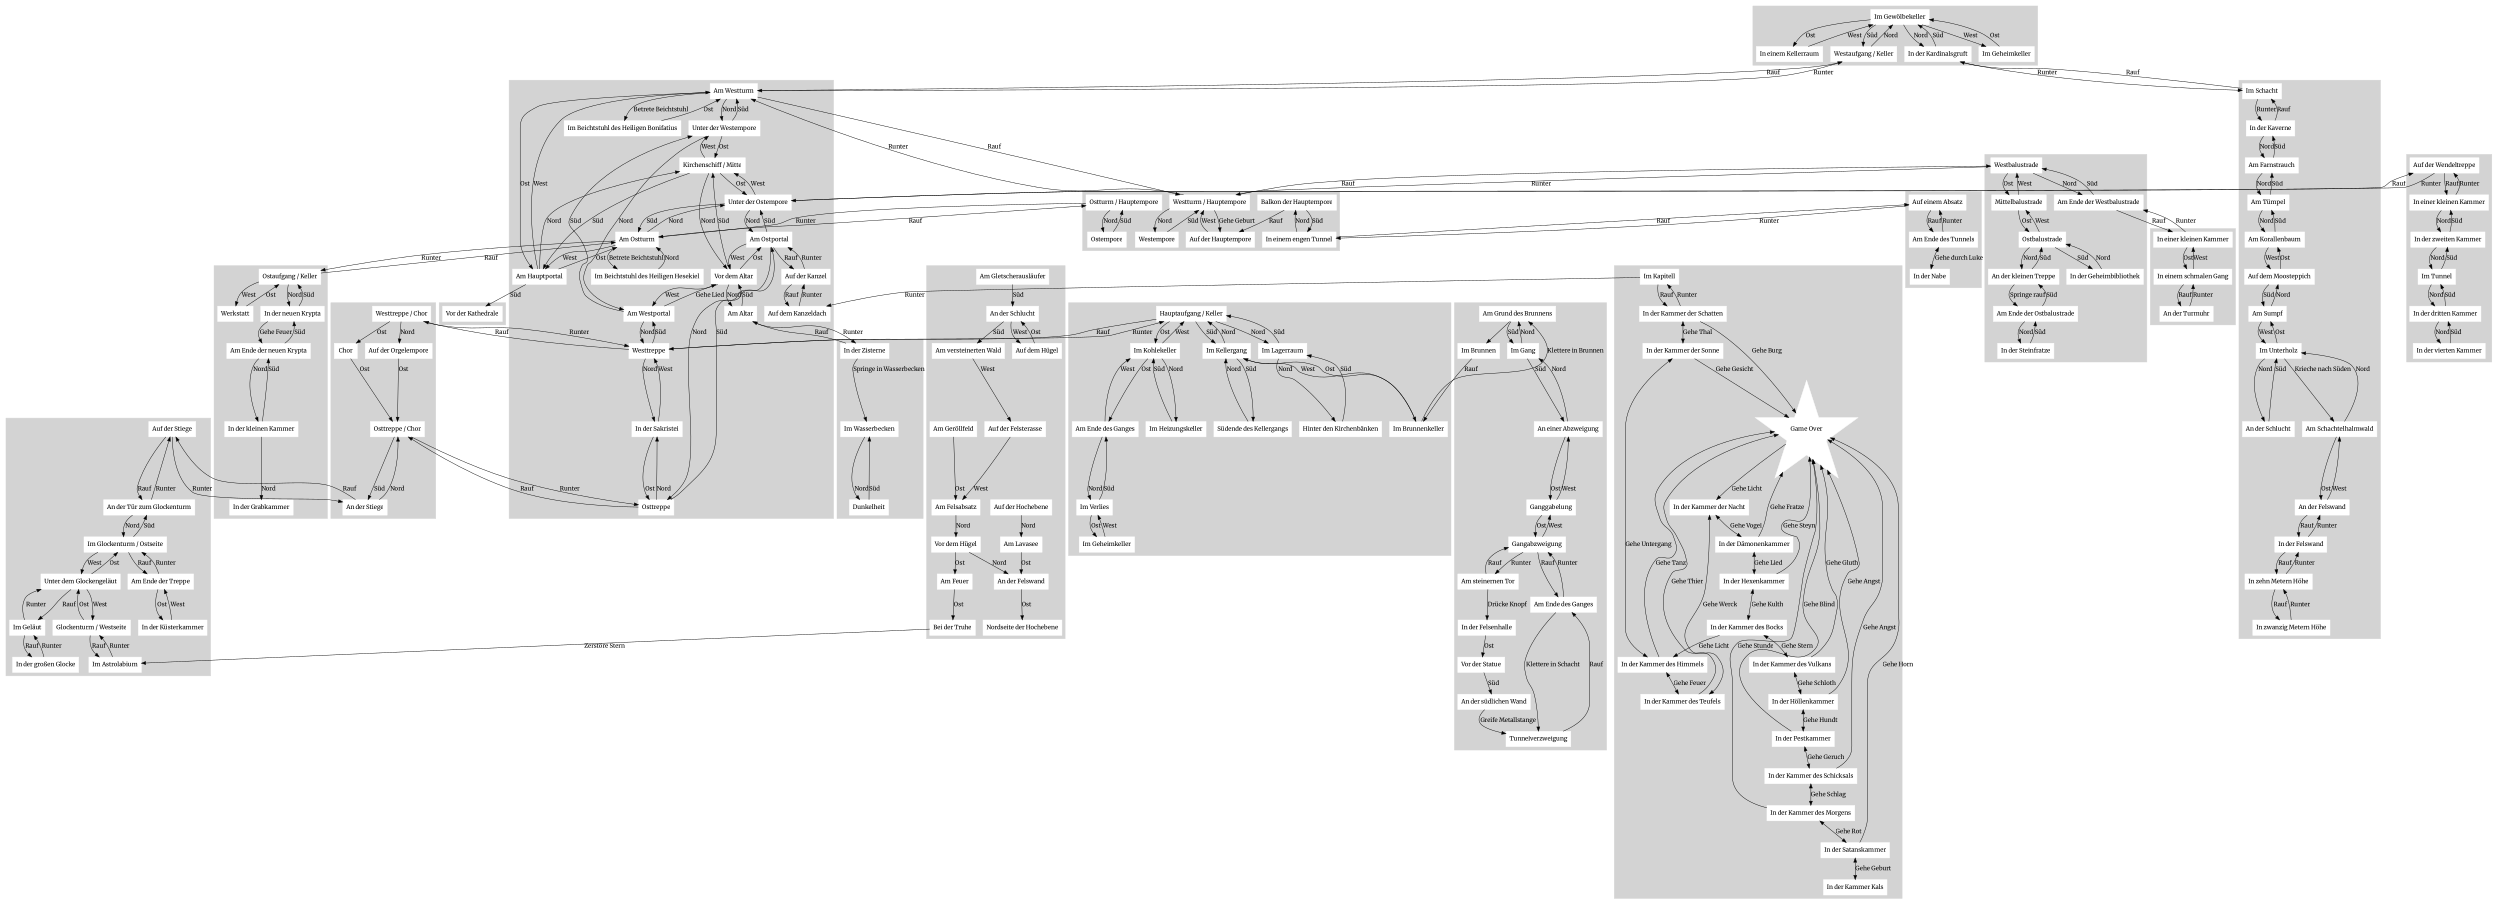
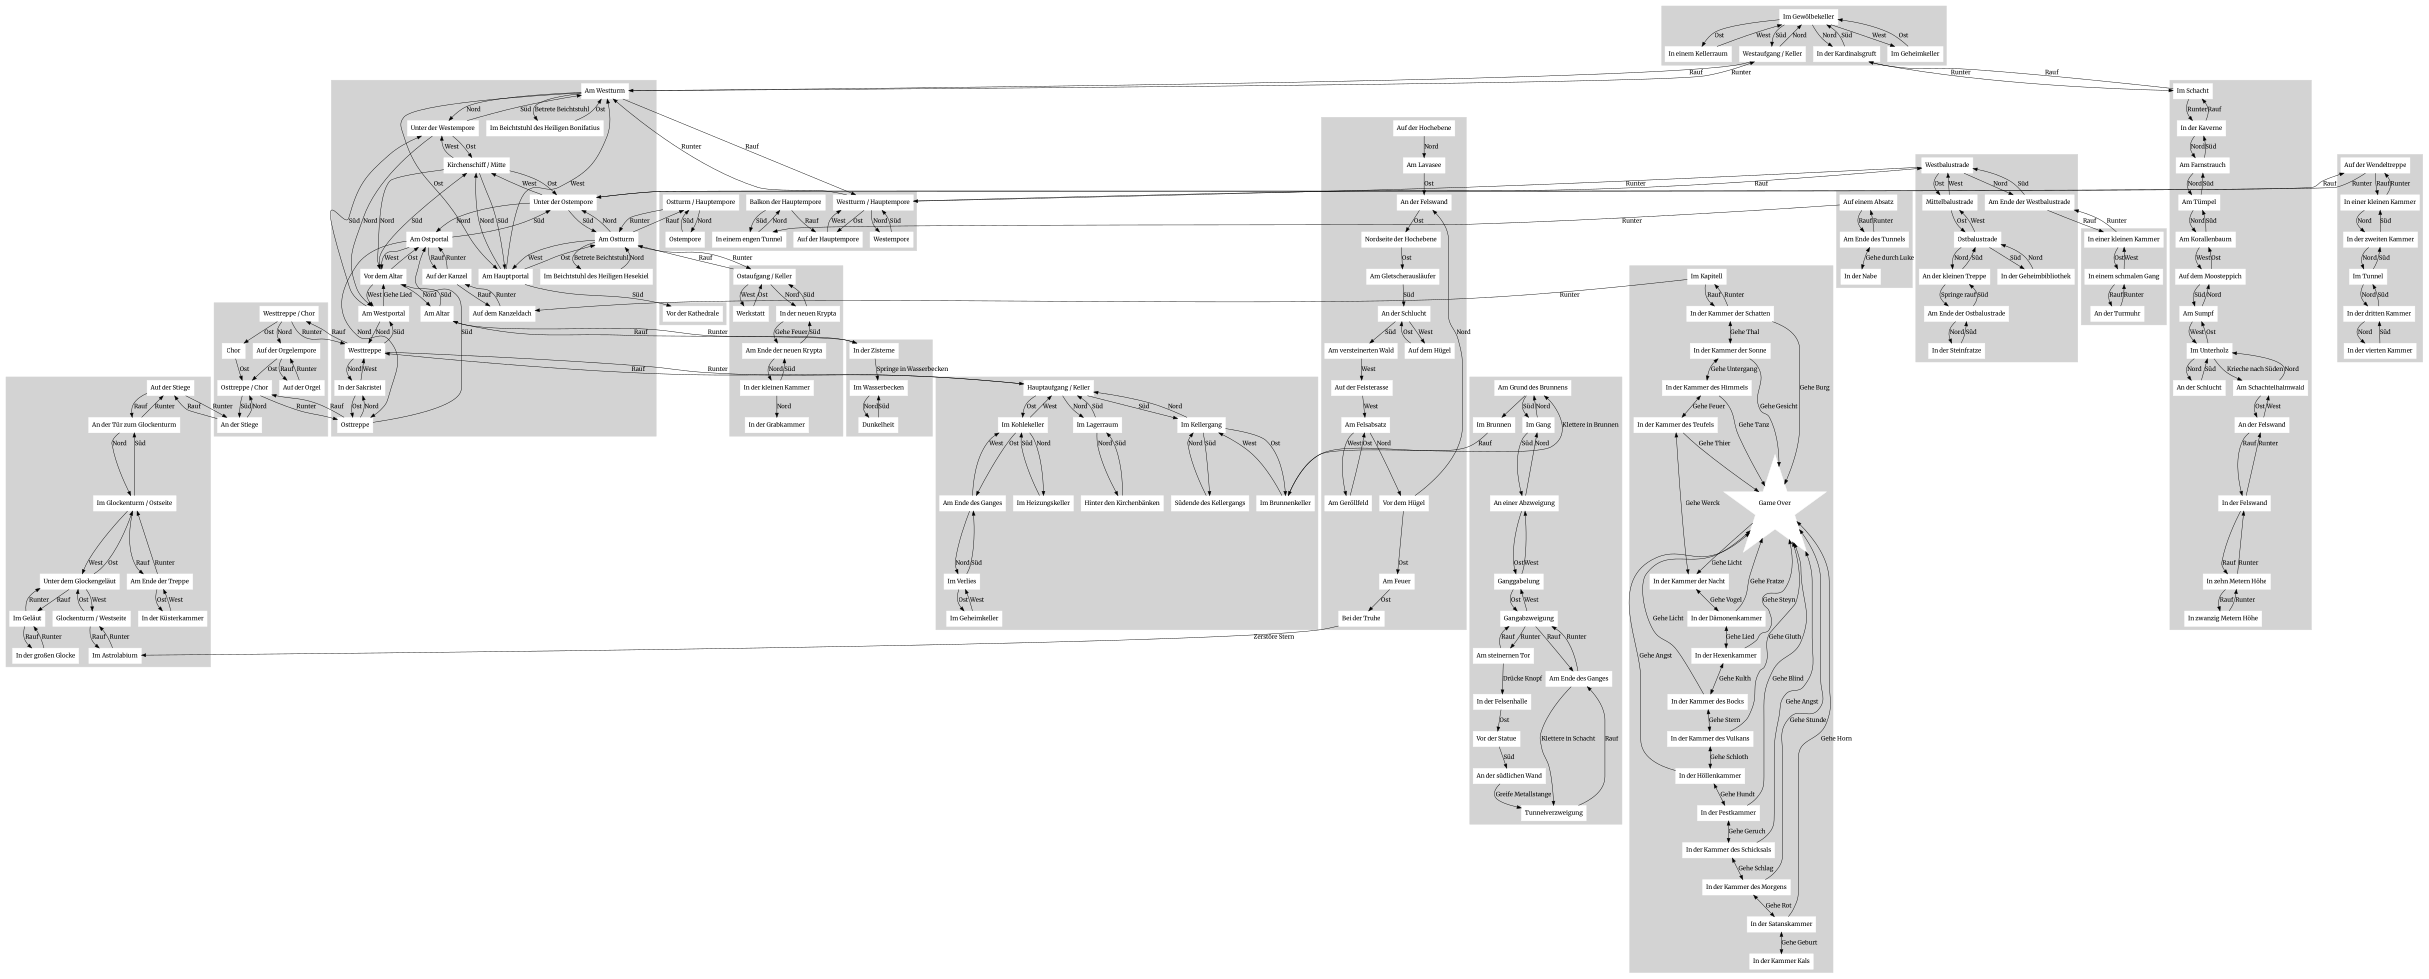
edge "Westturm / Hauptempore" -> "Auf der Hauptempore": label "Gehe Geburt" -> "Ost"
edge "In einem engen Tunnel" -> "Auf einem Absatz": removed, label "Rauf"
edge "Nordseite der Hochebene" -> "Am Gletscherausläufer": added, label "Ost"
node "Auf der Orgel": added
edge "Am Felsabsatz" -> "Am Geröllfeld": added, label "West"
edge "In der Kammer des Bocks" -> "In der Kammer des Himmels": now "In der Kammer des Bocks" -> "Game Over"
